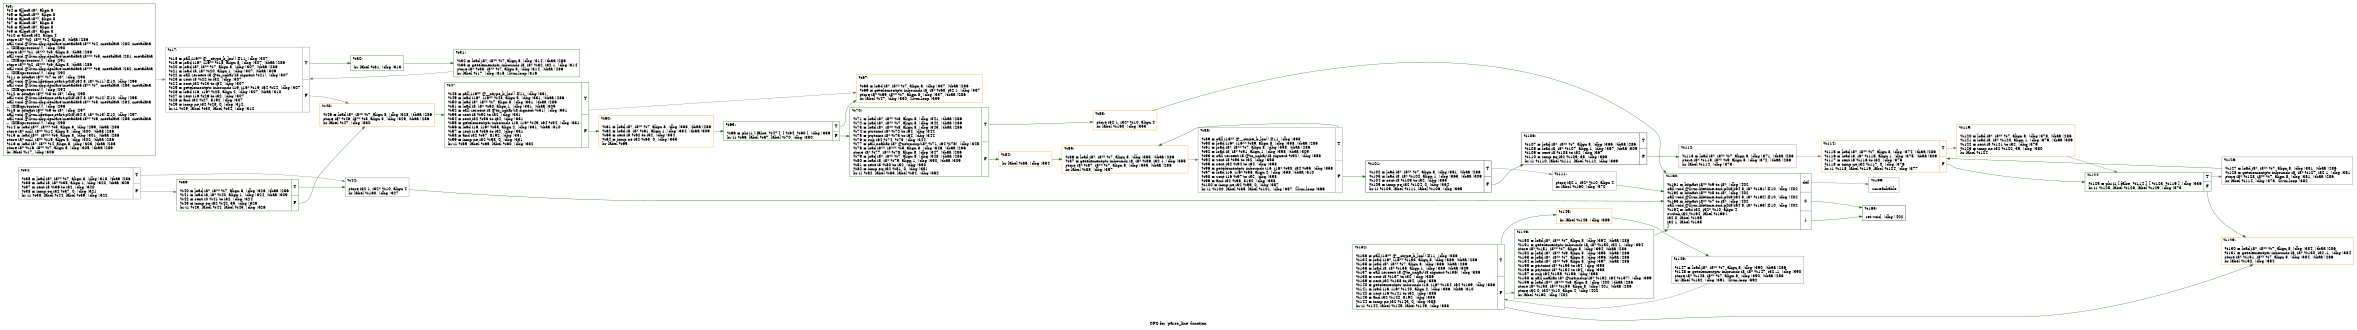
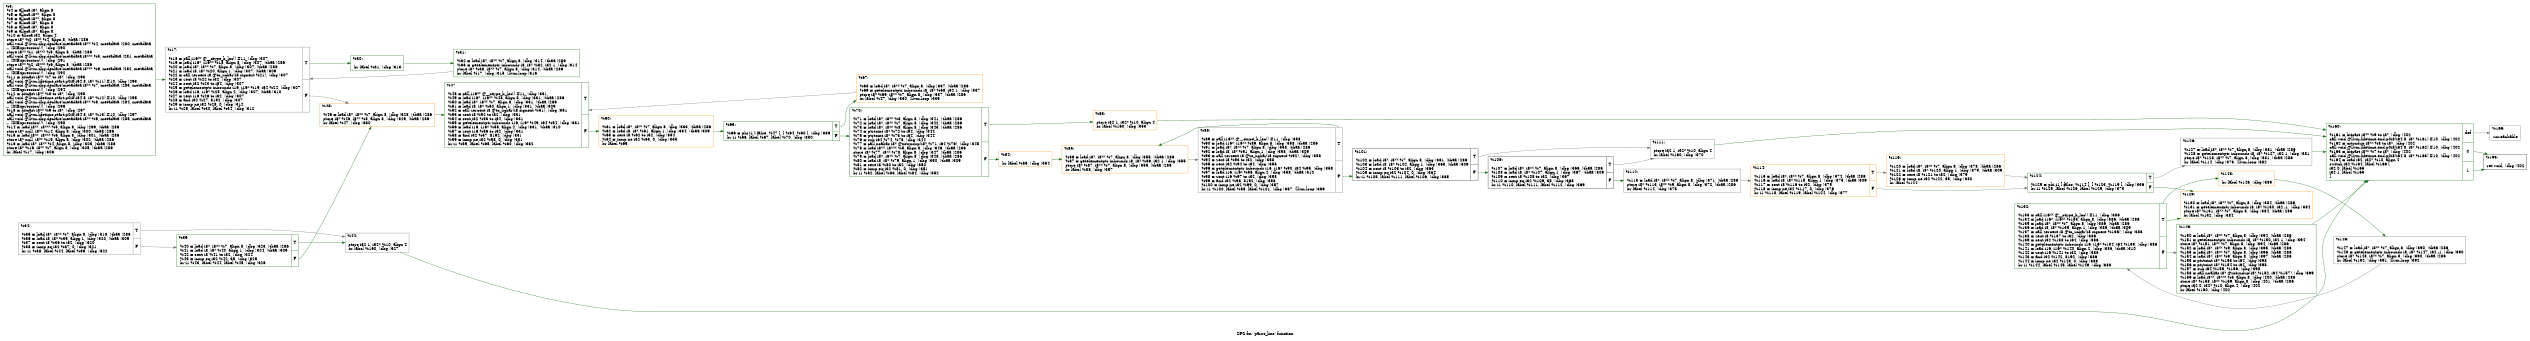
edge "%3:" -> "%17:": color gray40 -> darkgreen
edge "%47:" -> "%67:": reversed
edge "%106:" -> "%111:": added
edge "%126:" -> "%114:": now "%126:" -> "%160:"
edge "%114:" -> "%124:": color darkgreen -> gray40
node "%160:": text "%162 = bitcast i8** %8 to i8*, !dbg !402" -> "%162 = xstrndup i8** %8 to i8*, !dbg !402"
node "%39:": text "%42 = sext i0 %41 to i32, !dbg !324" -> "%42 = sext i8 %41 to i32, !dbg !324"
